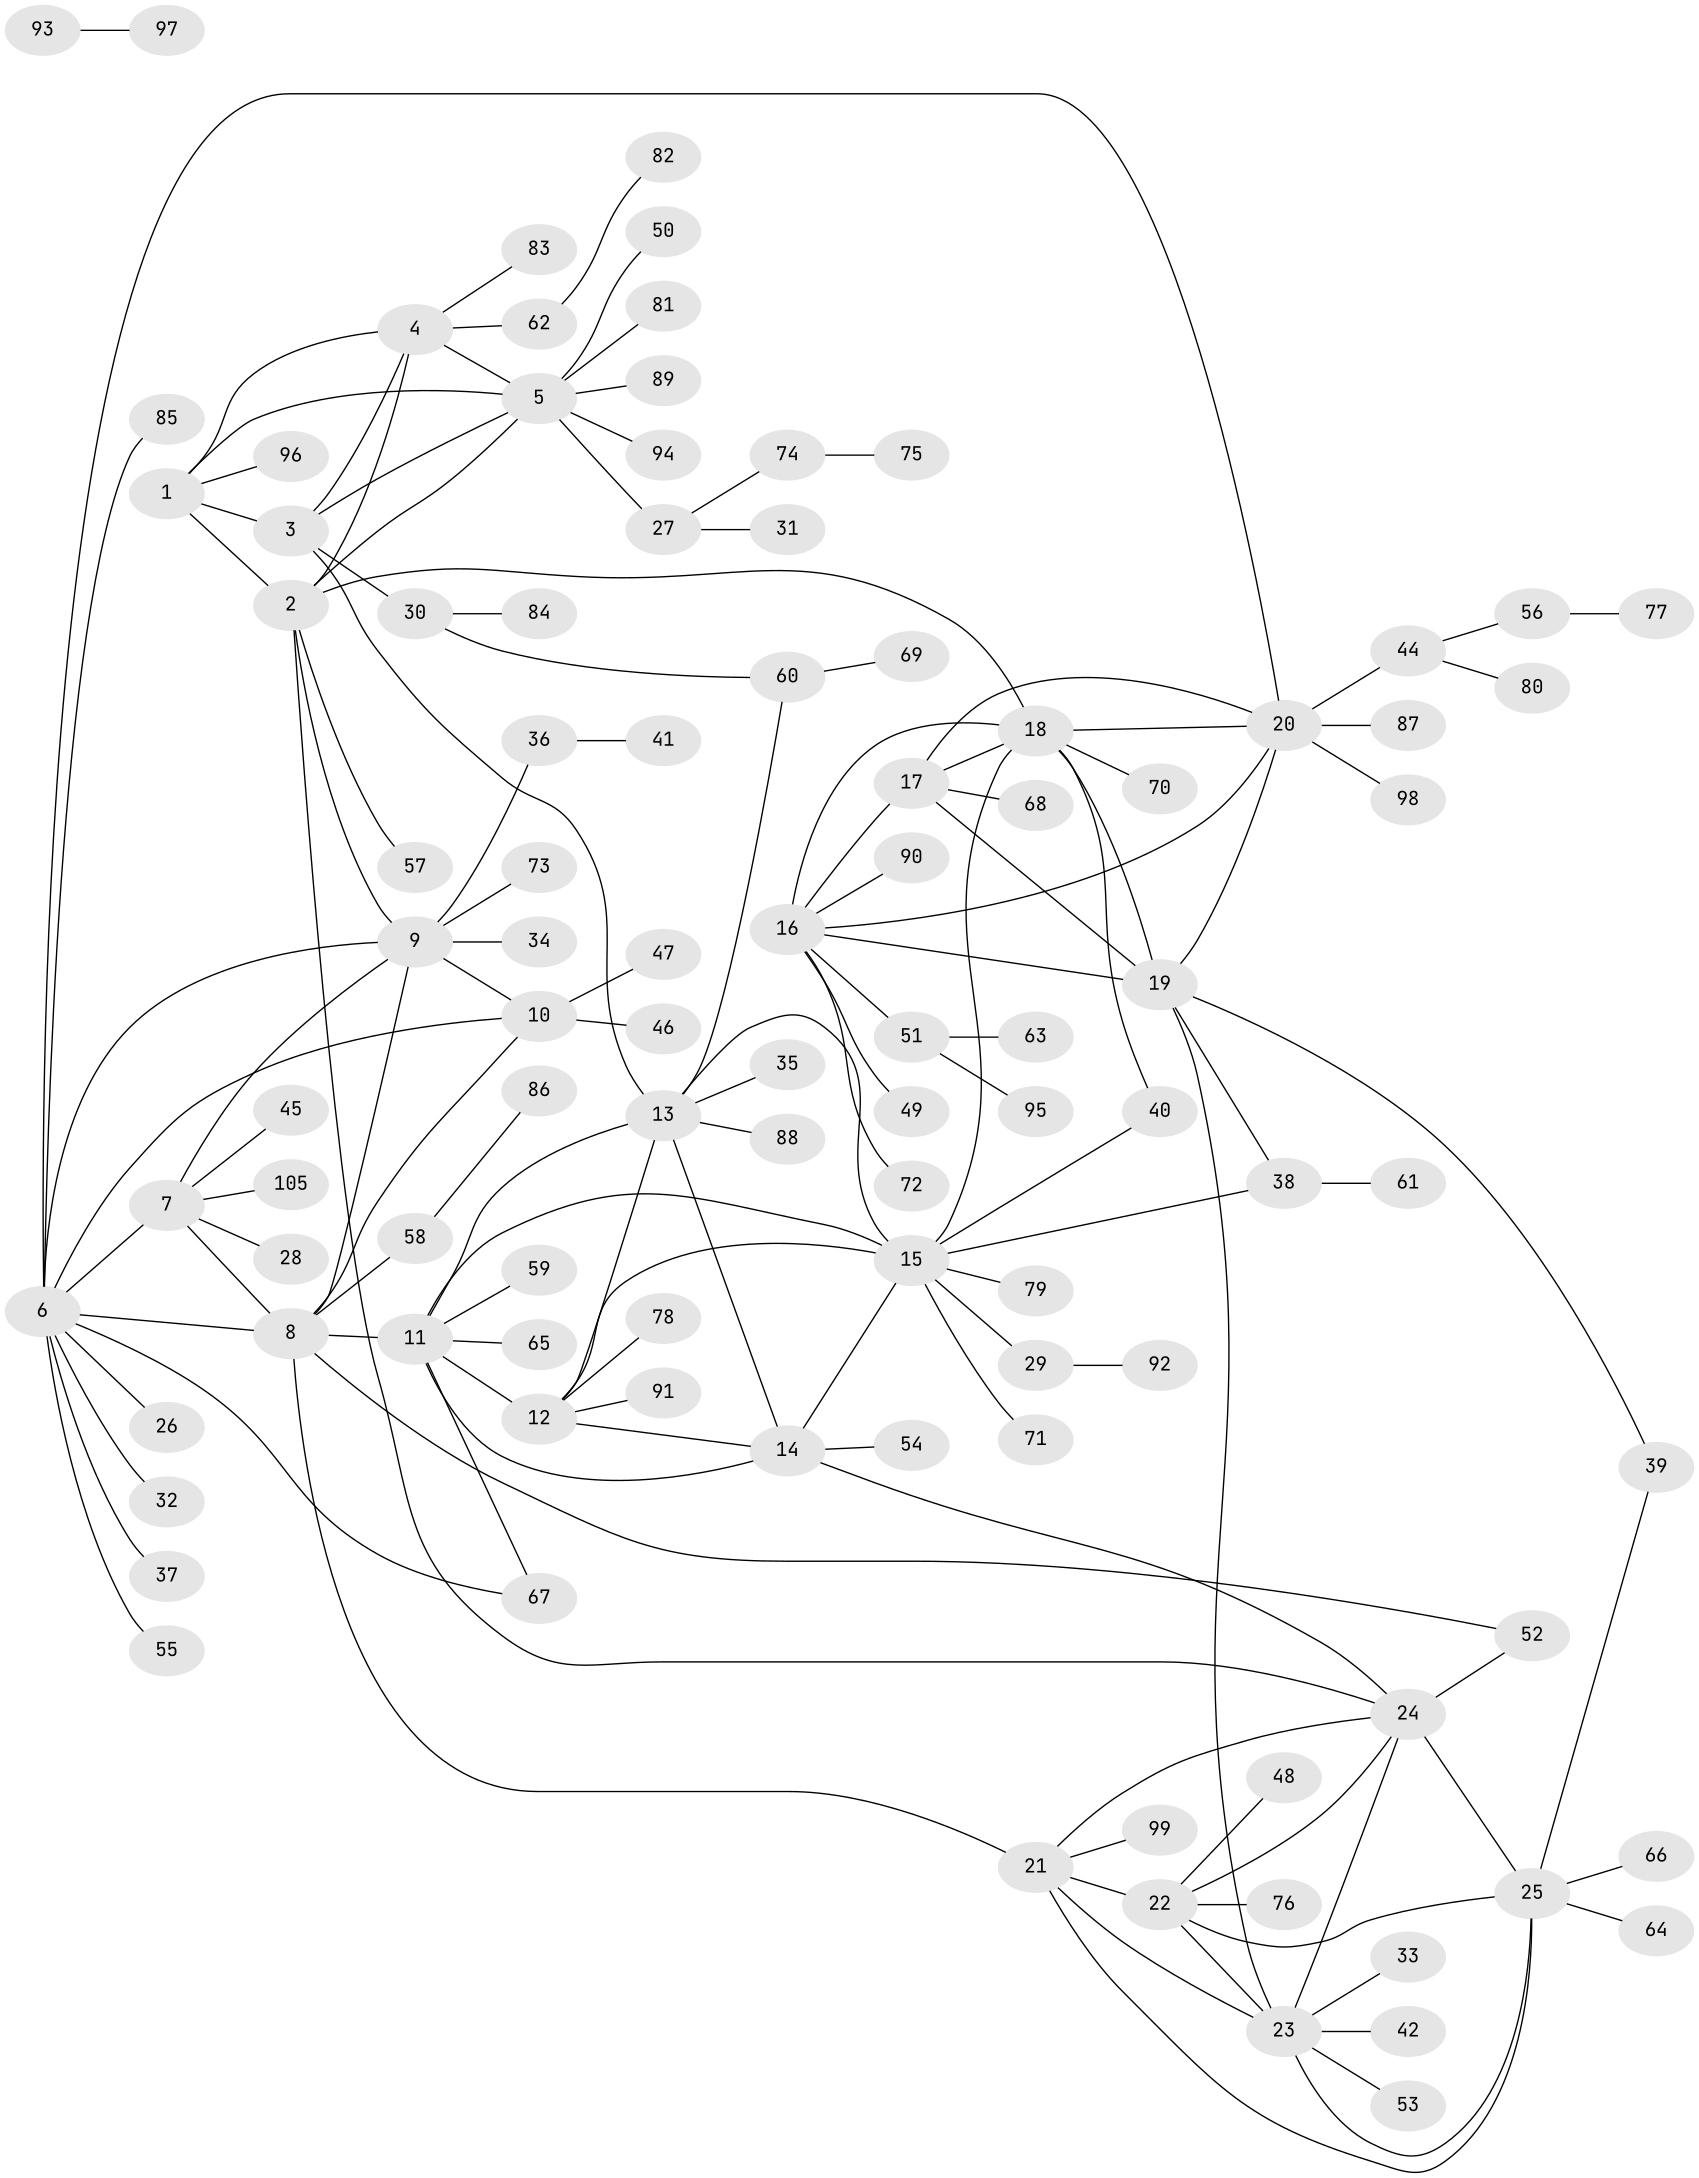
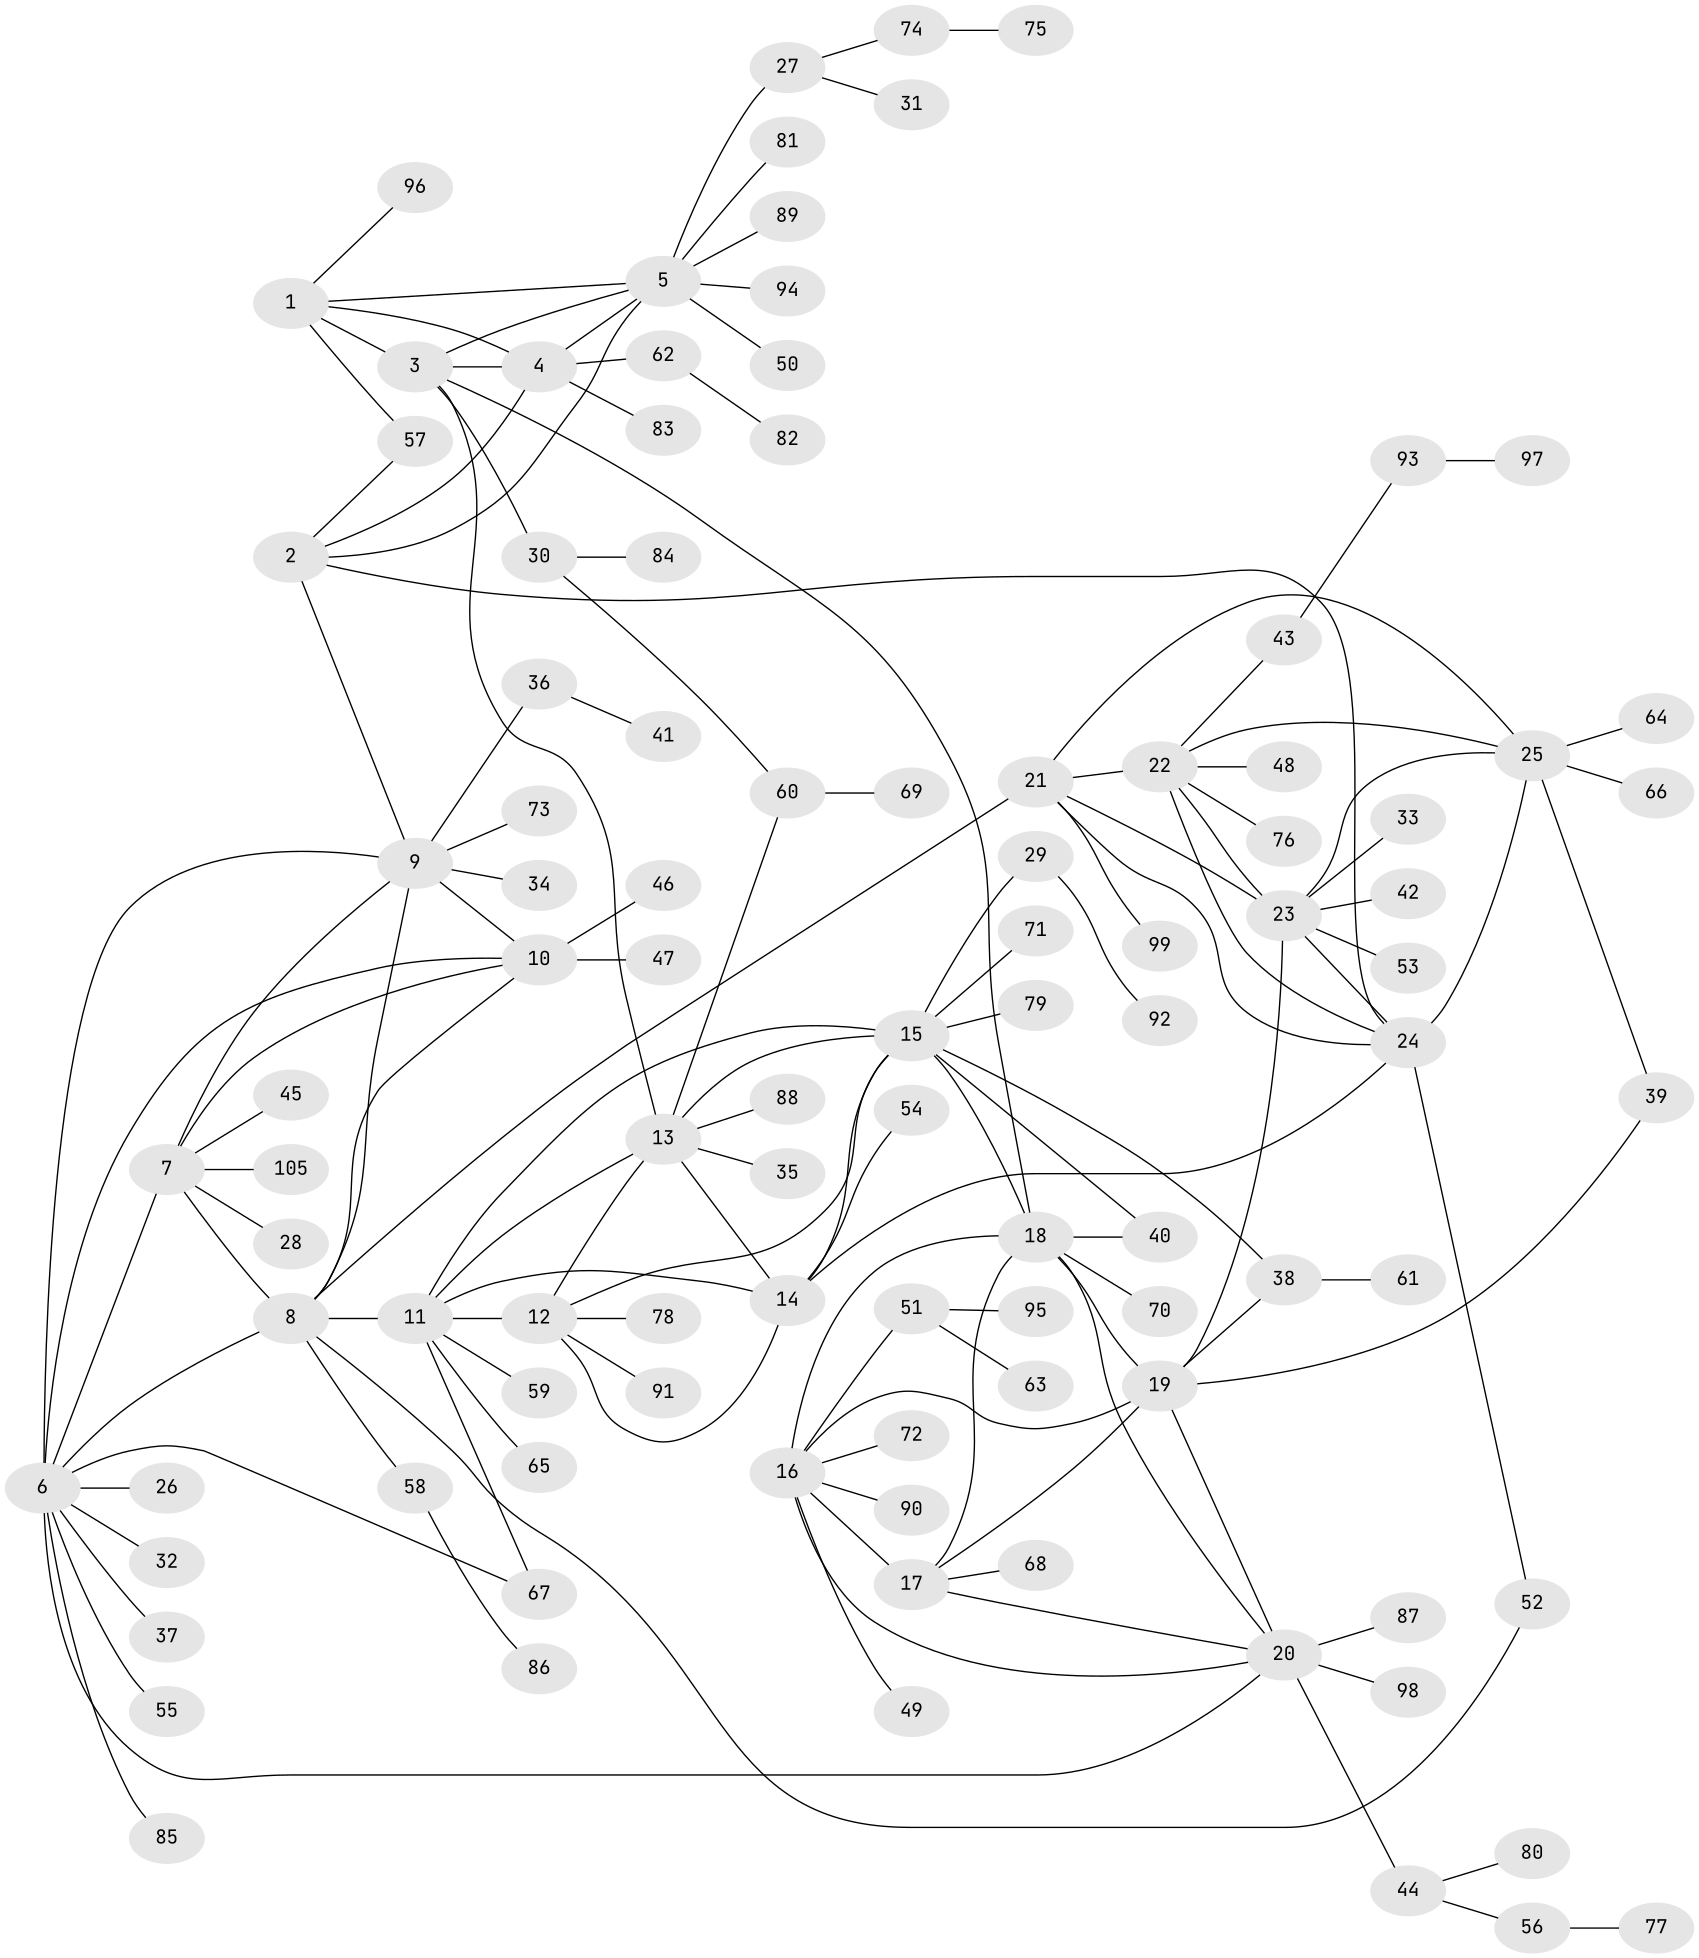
edge "1" -- "2": now "1" -- "57"
edge "2" -- "18": now "3" -- "18"
node "43": added
edge "10" -- "7": added
